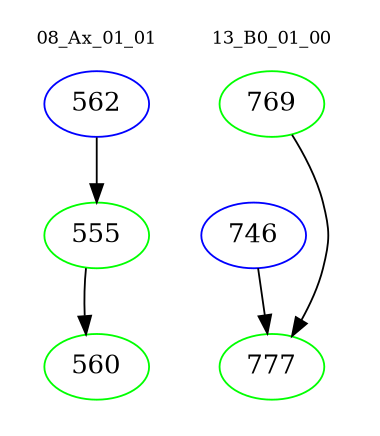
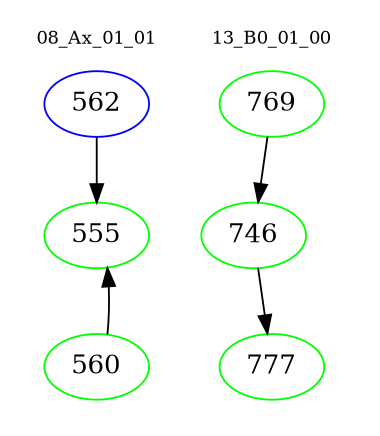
edge "769" -> "777": now "769" -> "746"
node "746": color blue -> green
edge "555" -> "560": reversed
